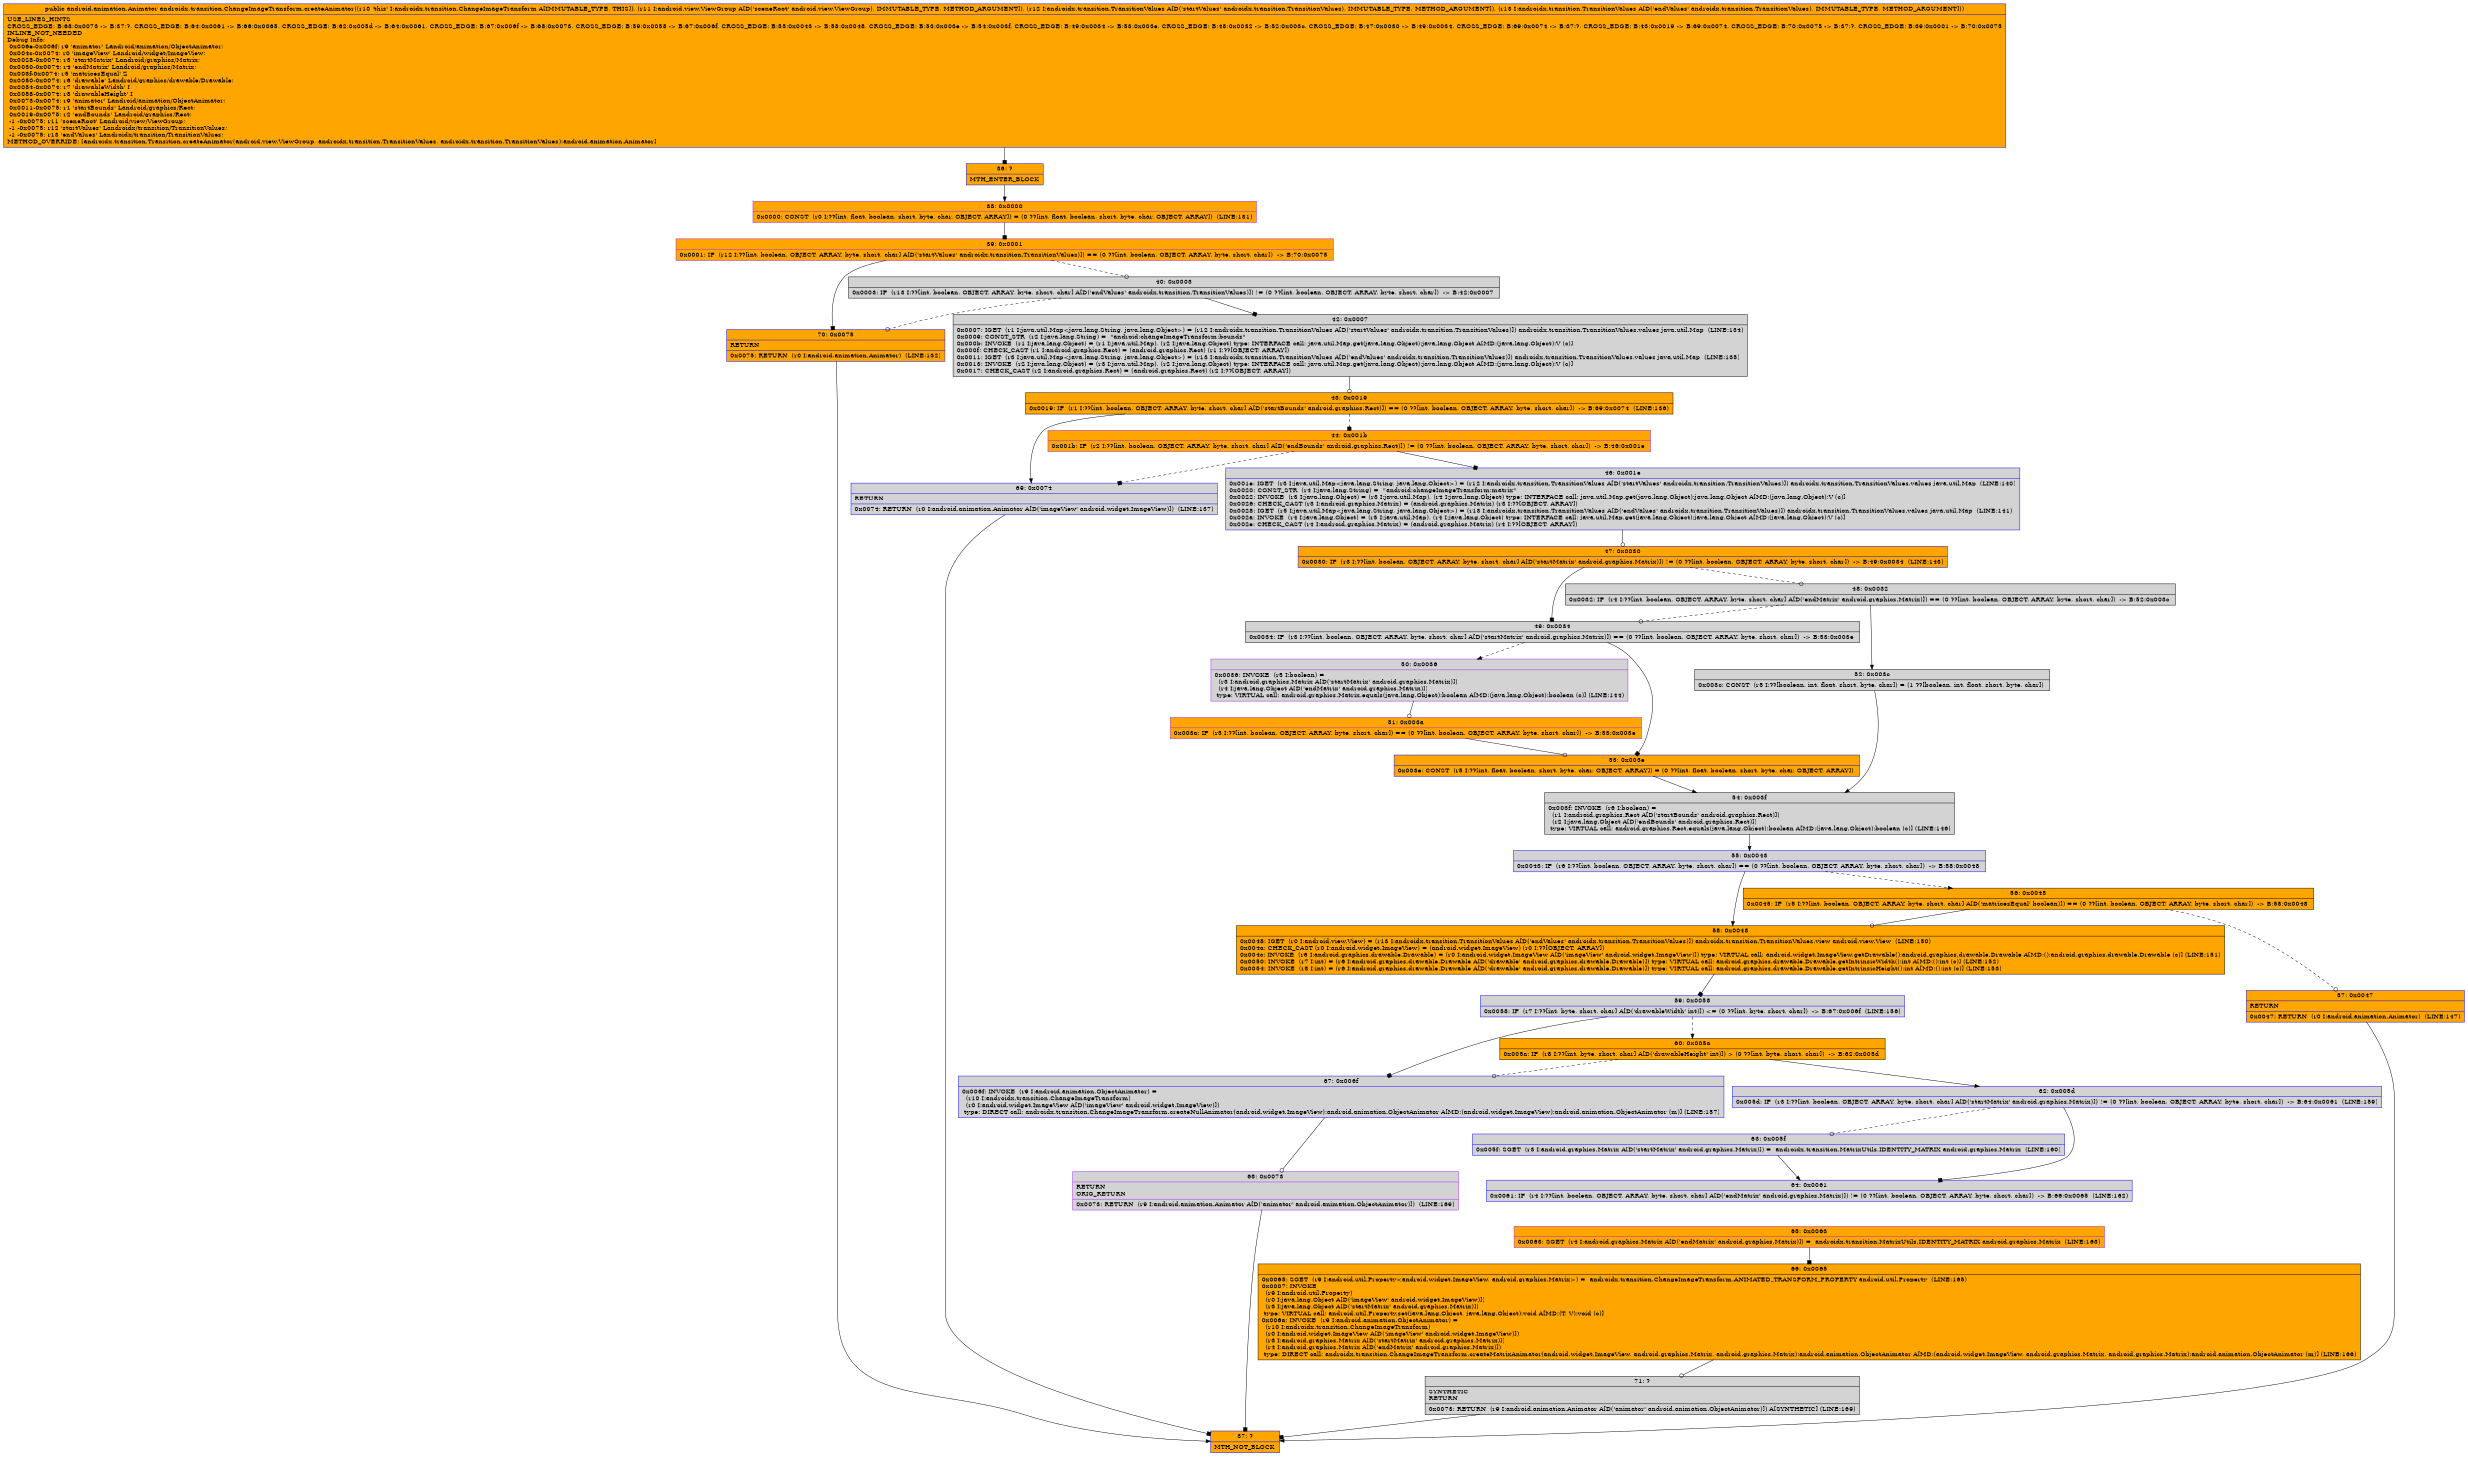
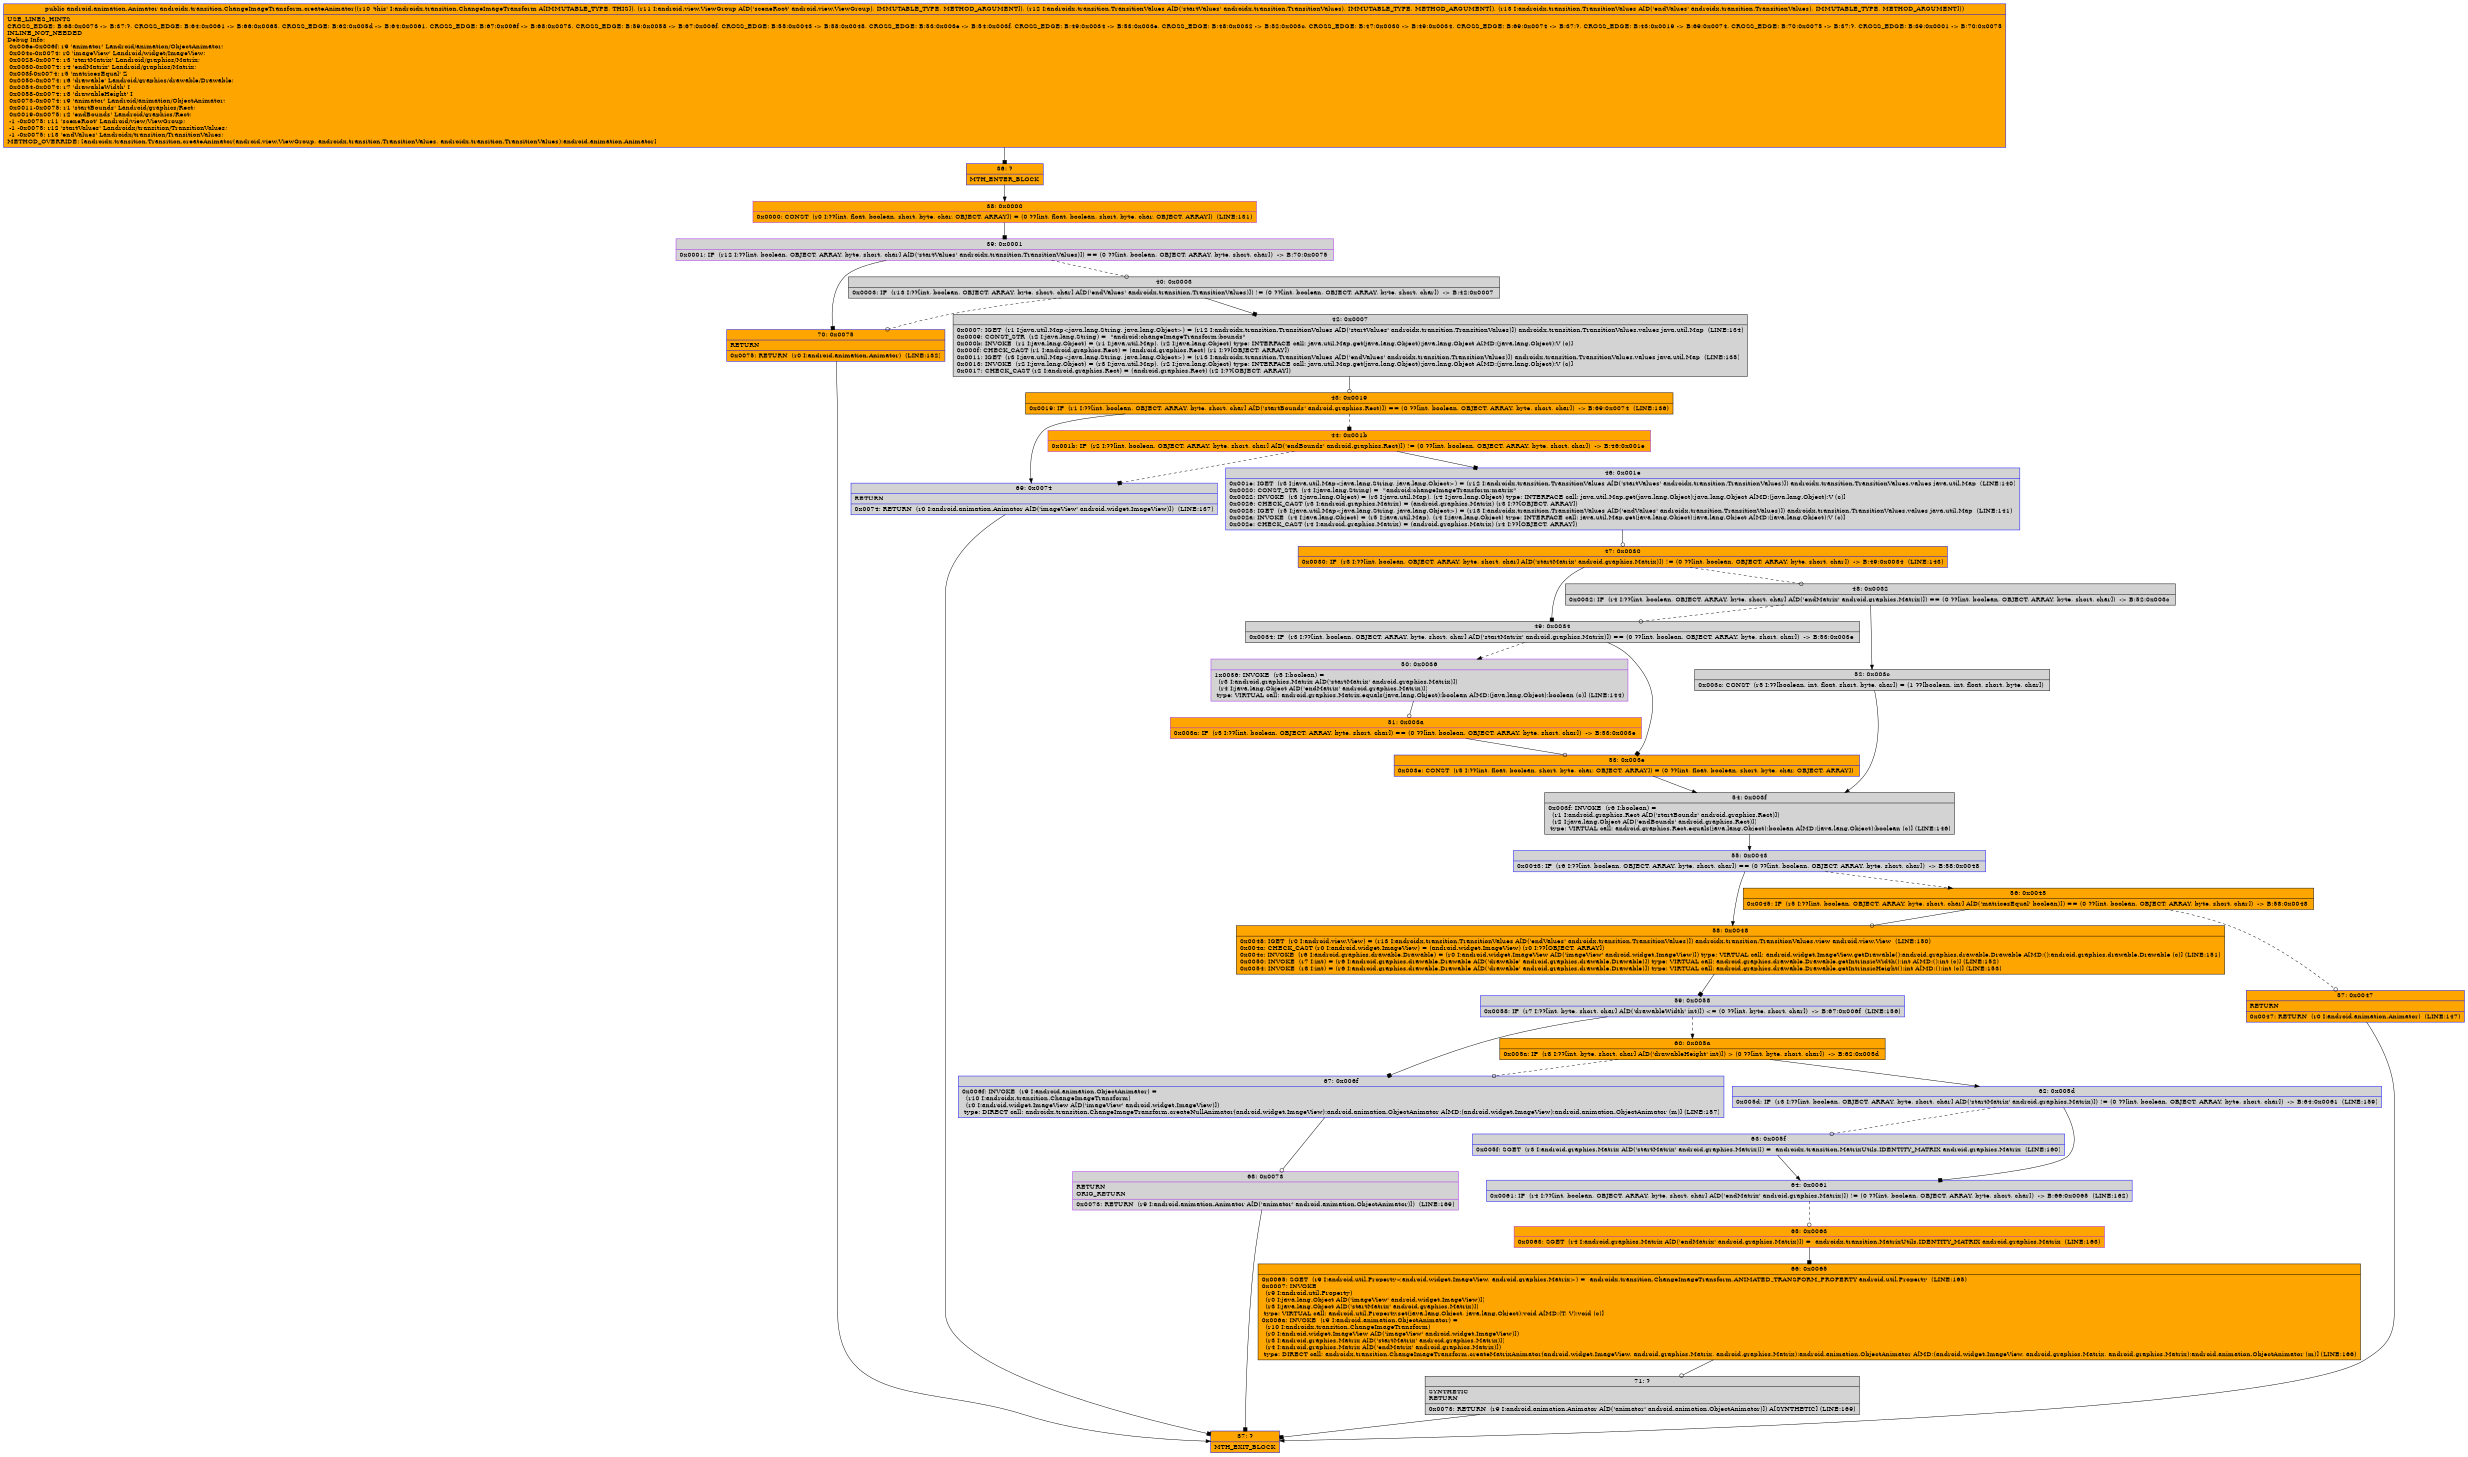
node "39: 0x0001": fillcolor orange -> lightgrey
node "50: 0x0036": text "0x0036: INVOKE  (r5 I:boolean) =" -> "1x0036: INVOKE  (r5 I:boolean) ="
edge "64: 0x0061" -> "65: 0x0063": added
node "37: ?": text "MTH_NOT_BLOCK" -> "MTH_EXIT_BLOCK"
